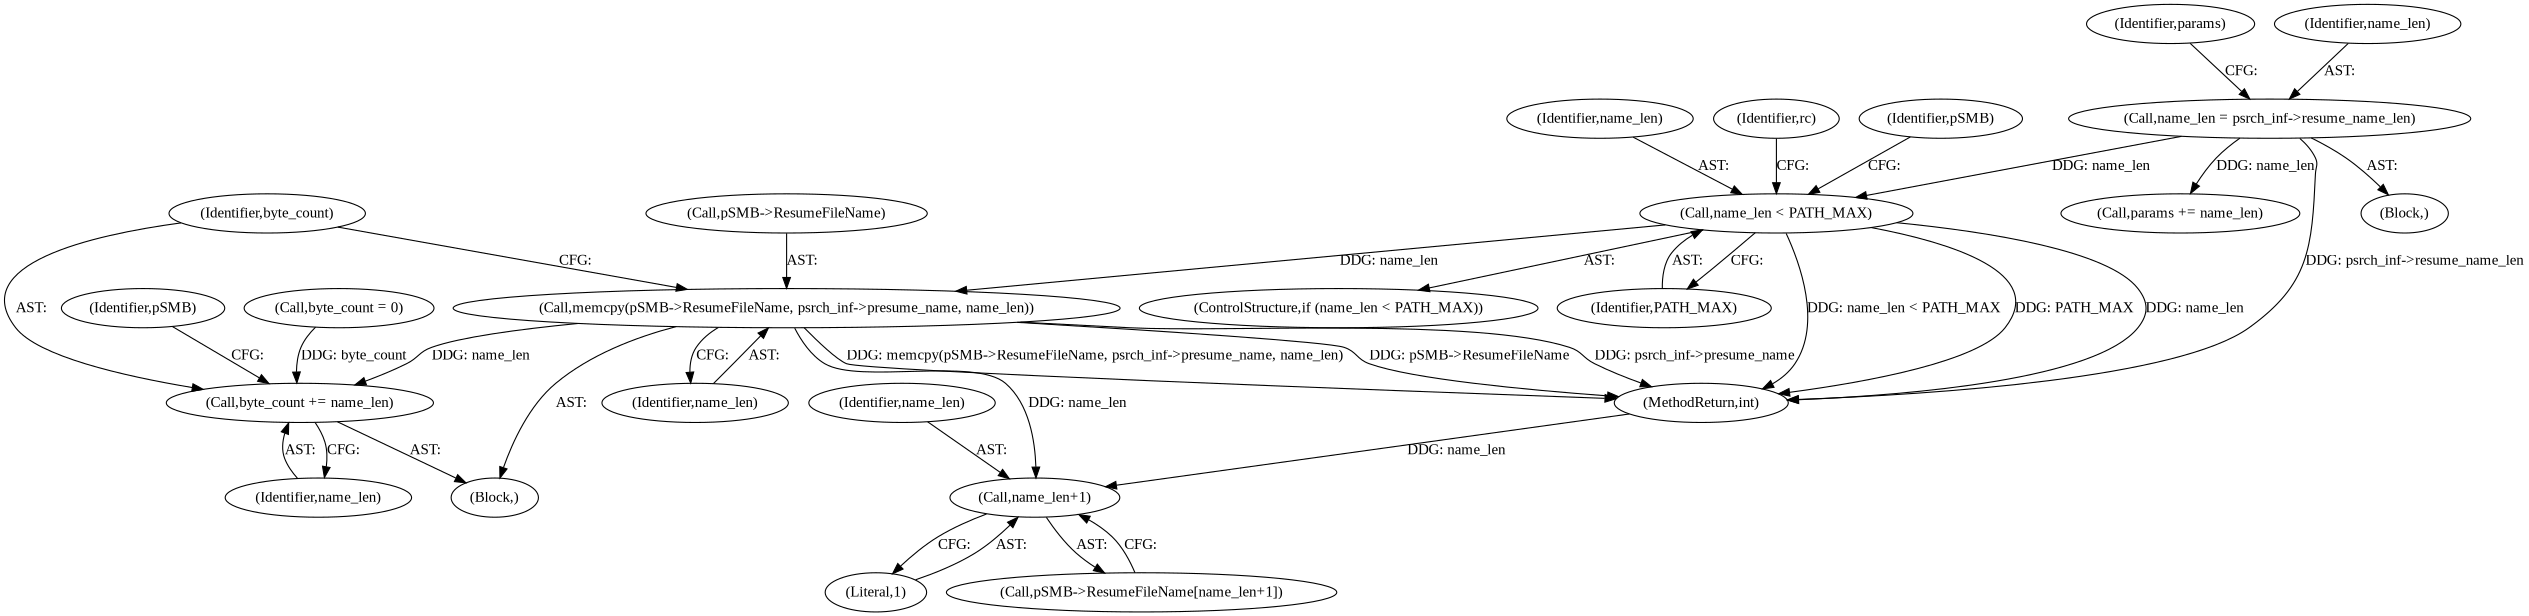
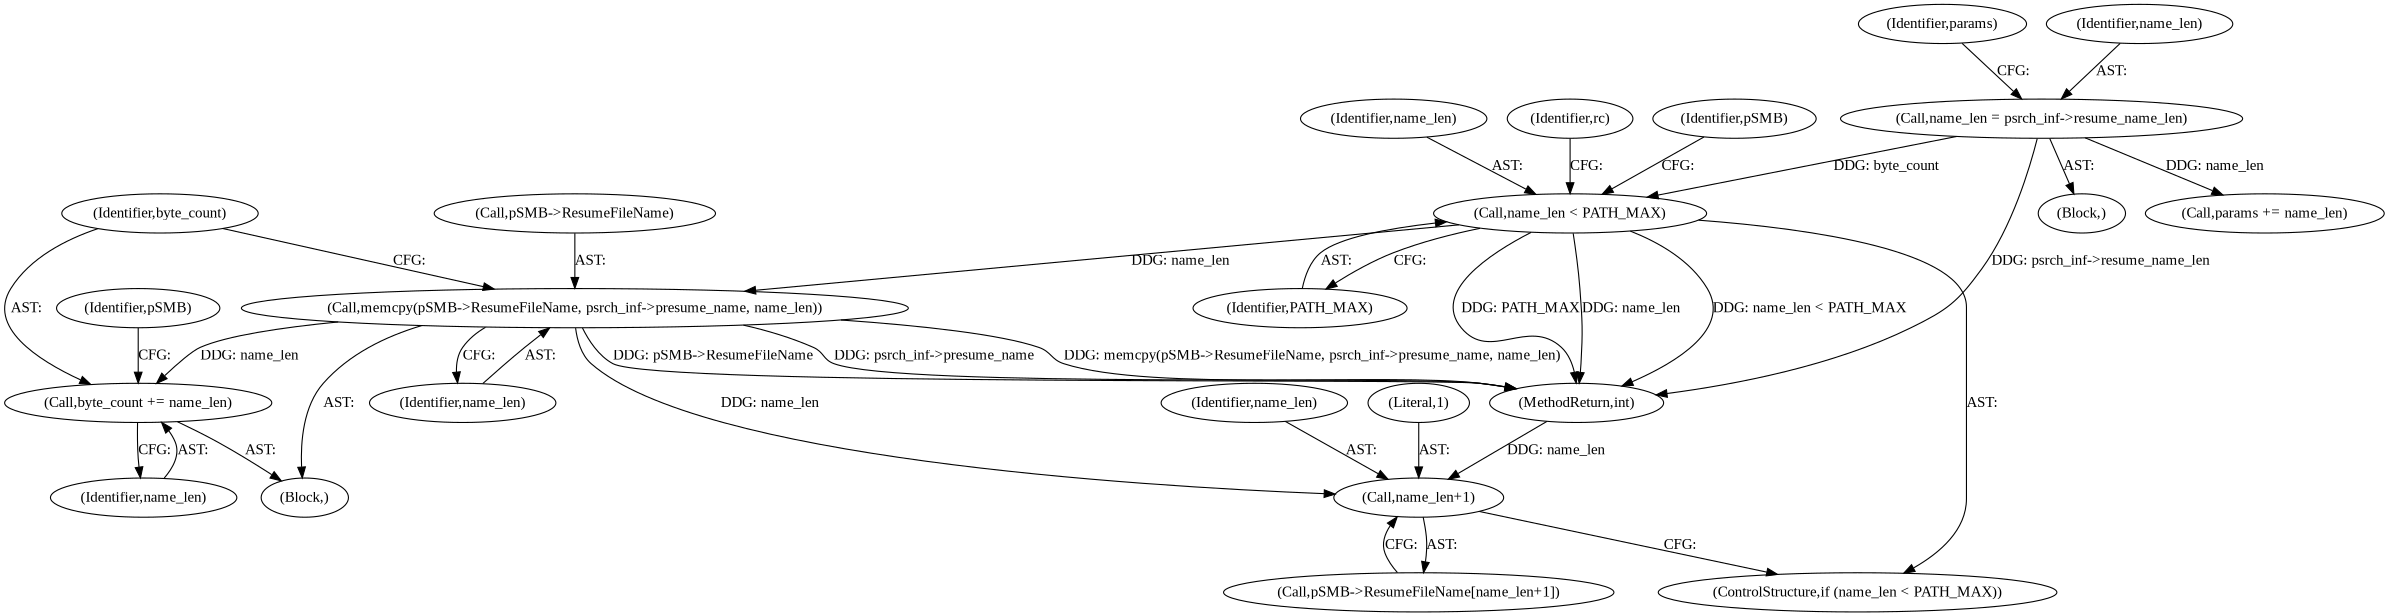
edge "(Call,name_len = psrch_inf->resume_name_len)" -> "(Call,name_len < PATH_MAX)": label "DDG: name_len" -> "DDG: byte_count"
node "(Call,byte_count = 0)": removed
edge "(Call,name_len+1)" -> "(Literal,1)": now "(Call,name_len+1)" -> "(ControlStructure,if (name_len < PATH_MAX))"
